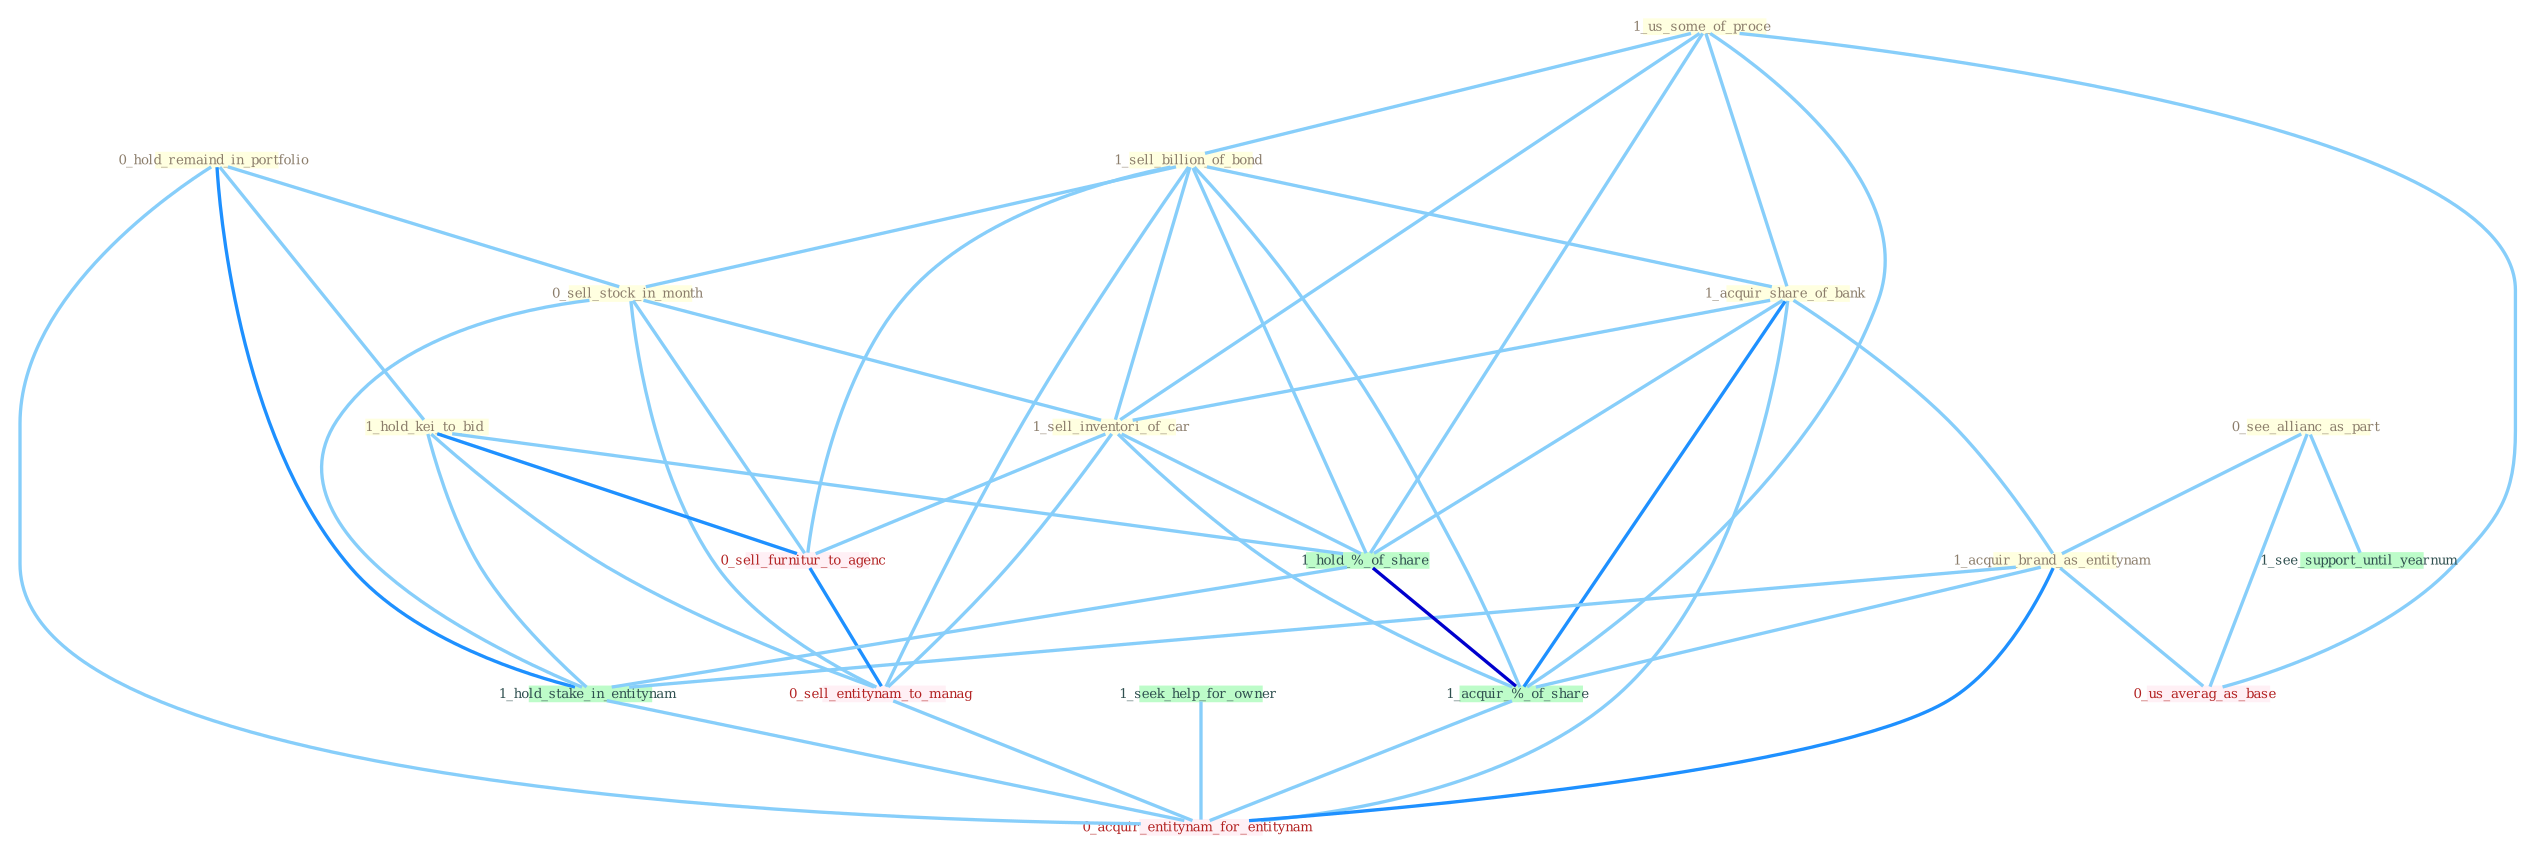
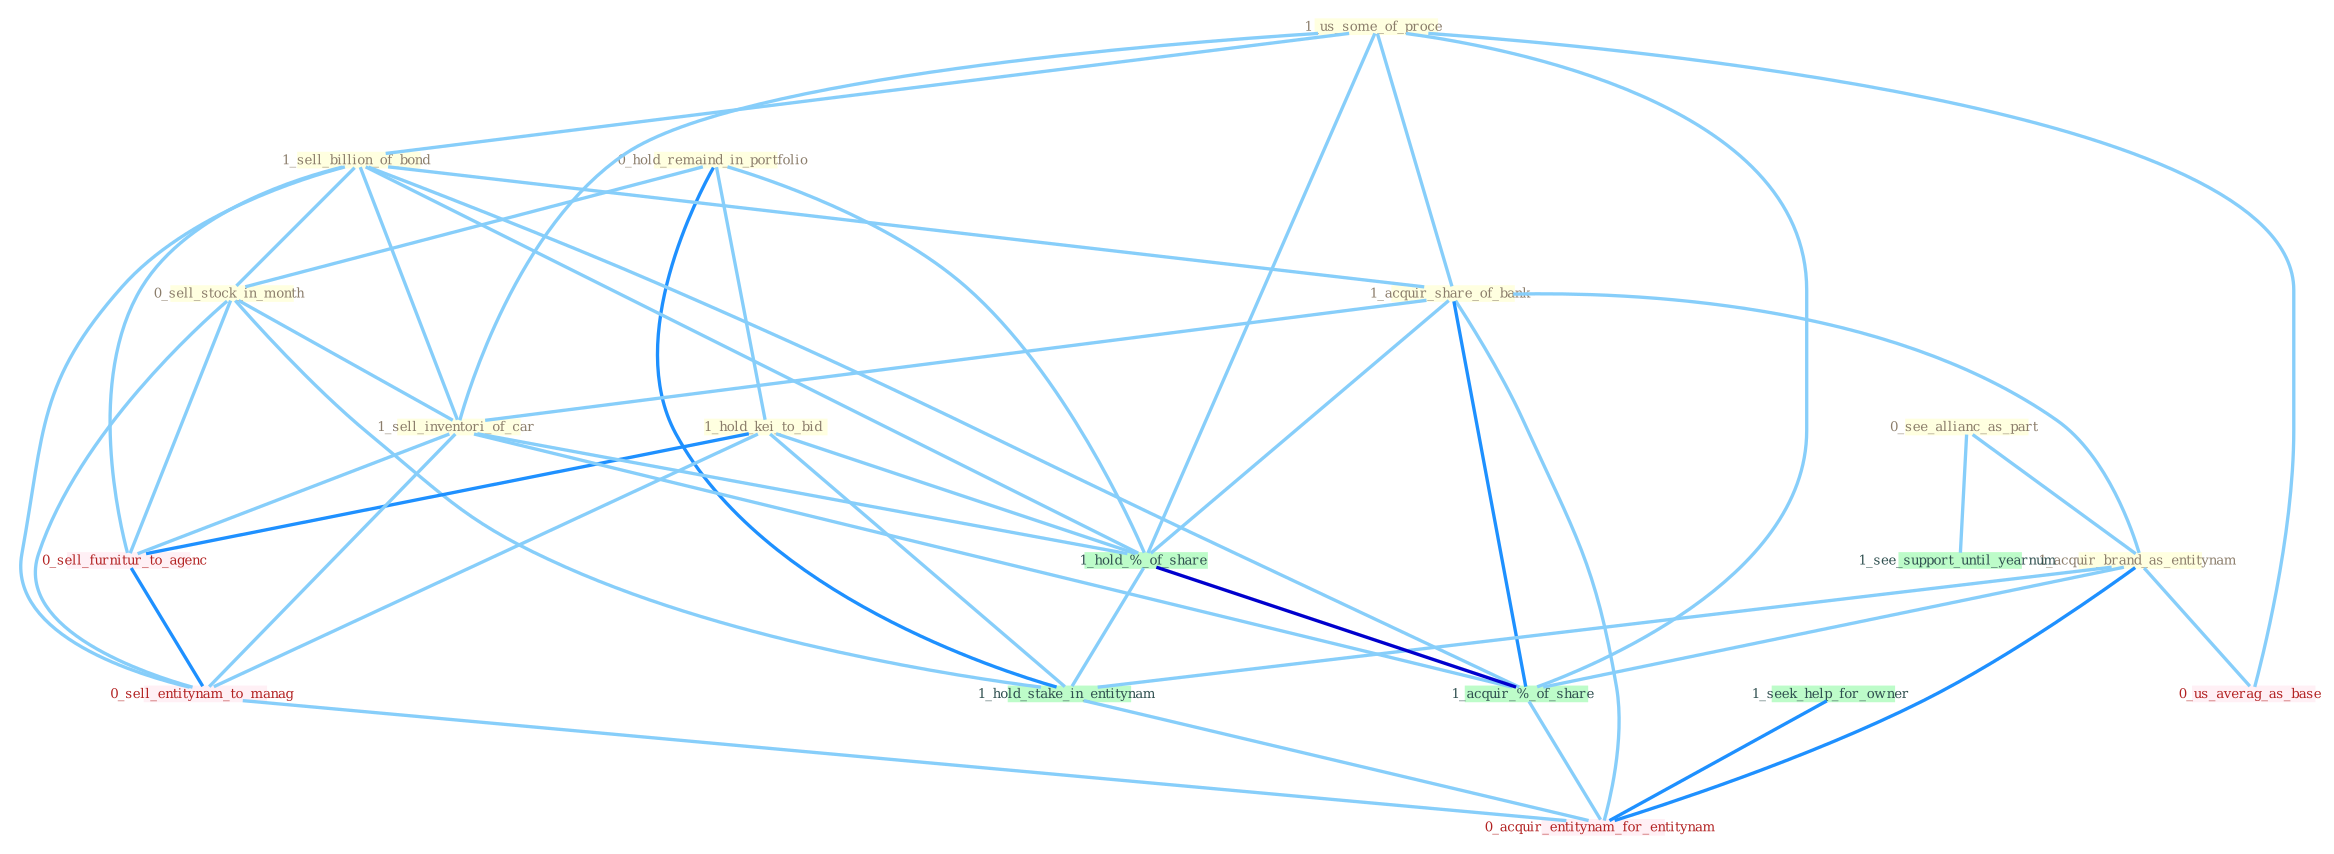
edge "0_see_allianc_as_part" -- "0_us_averag_as_base": removed
edge "0_hold_remaind_in_portfolio" -- "0_acquir_entitynam_for_entitynam": now "0_hold_remaind_in_portfolio" -- "1_hold_%_of_share"
edge "1_seek_help_for_owner" -- "0_acquir_entitynam_for_entitynam": color #87cefa -> #1e90ff
